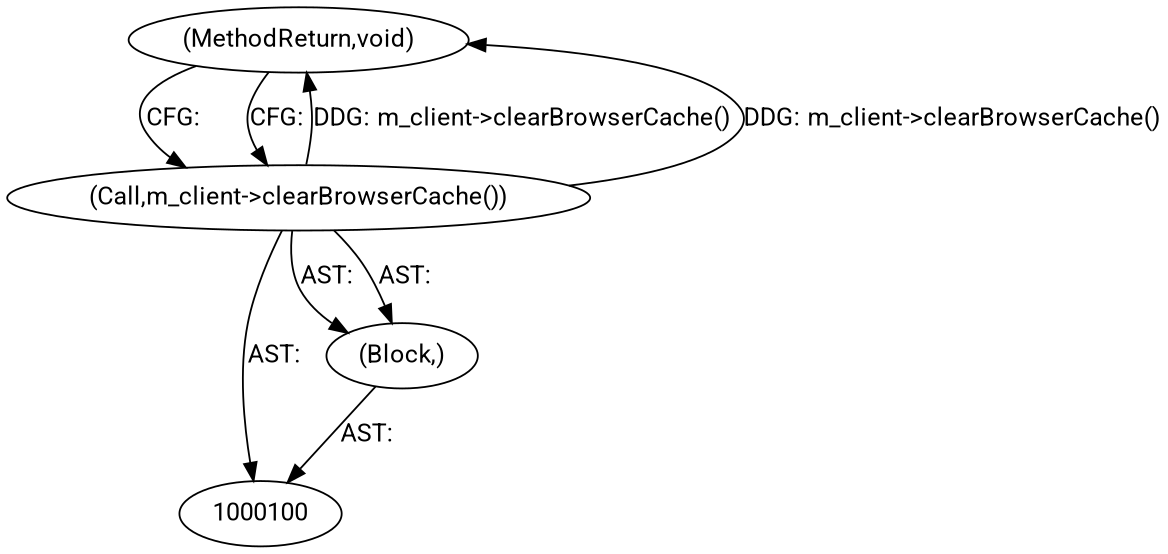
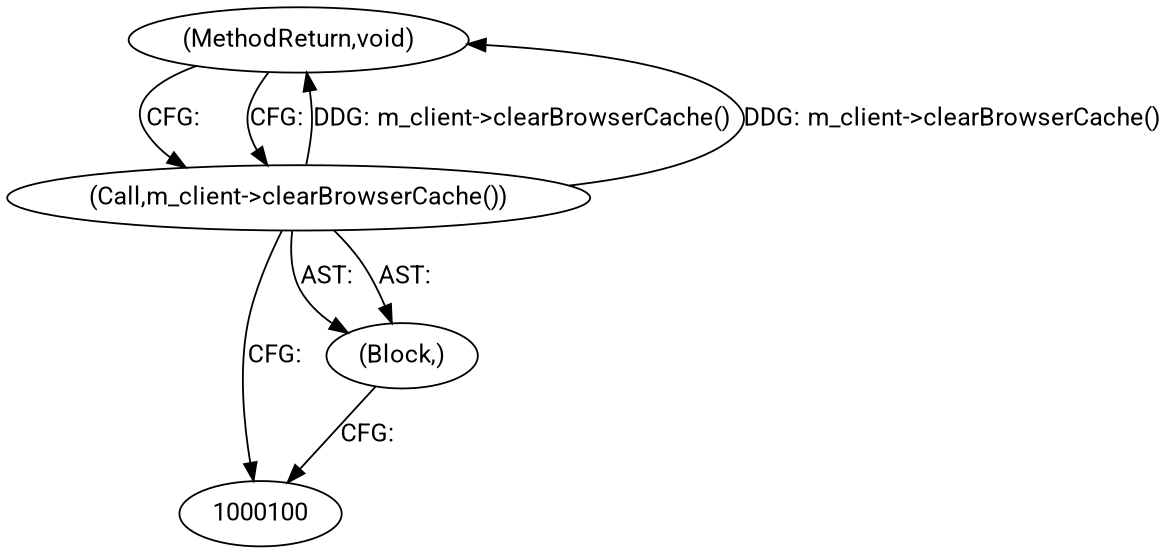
edge "(Call,m_client->clearBrowserCache())" -> "1000100": label "AST: " -> "CFG: "
edge "(Block,)" -> "1000100": label "AST: " -> "CFG: "
